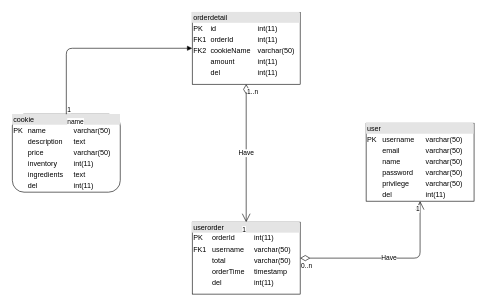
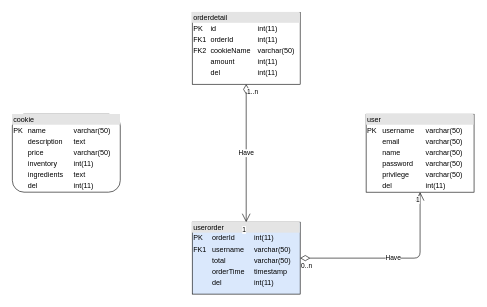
edge "cookie PK name varchar(50) description text price varchar(50) inventory int(11) ingredients text del int(11)" -> "orderdetail PK id int(11) FK1 orderId int(11) FK2 cookieName varchar(50) amount int(11) del int(11)": removed, labels "1", "name"
node "user PK username varchar(50) email varchar(50) name varchar(50) password varchar(50) privilege varchar(50) del int(11)": moved (420, 162) -> (420, 153)
node "userorder PK orderId int(11) FK1 username varchar(50) total varchar(50) orderTime timestamp del int(11)": fillcolor #ffffff -> #dae8fc
